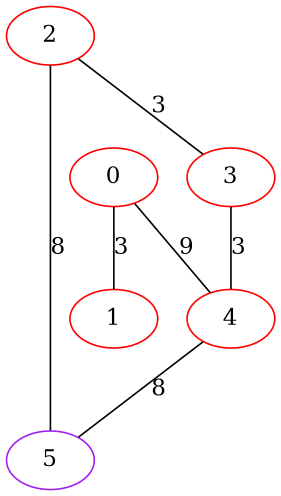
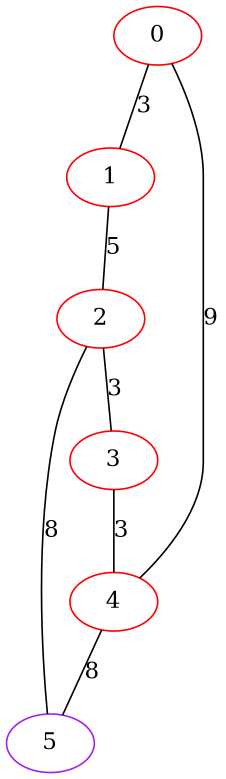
edge "1" -- "2": added, label "5"
